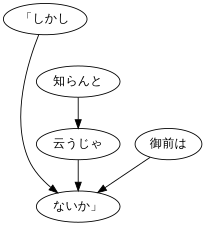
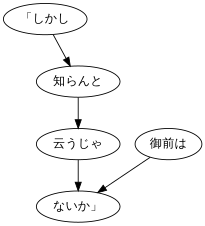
edge "「しかし" -> "ないか」": now "「しかし" -> "知らんと"
